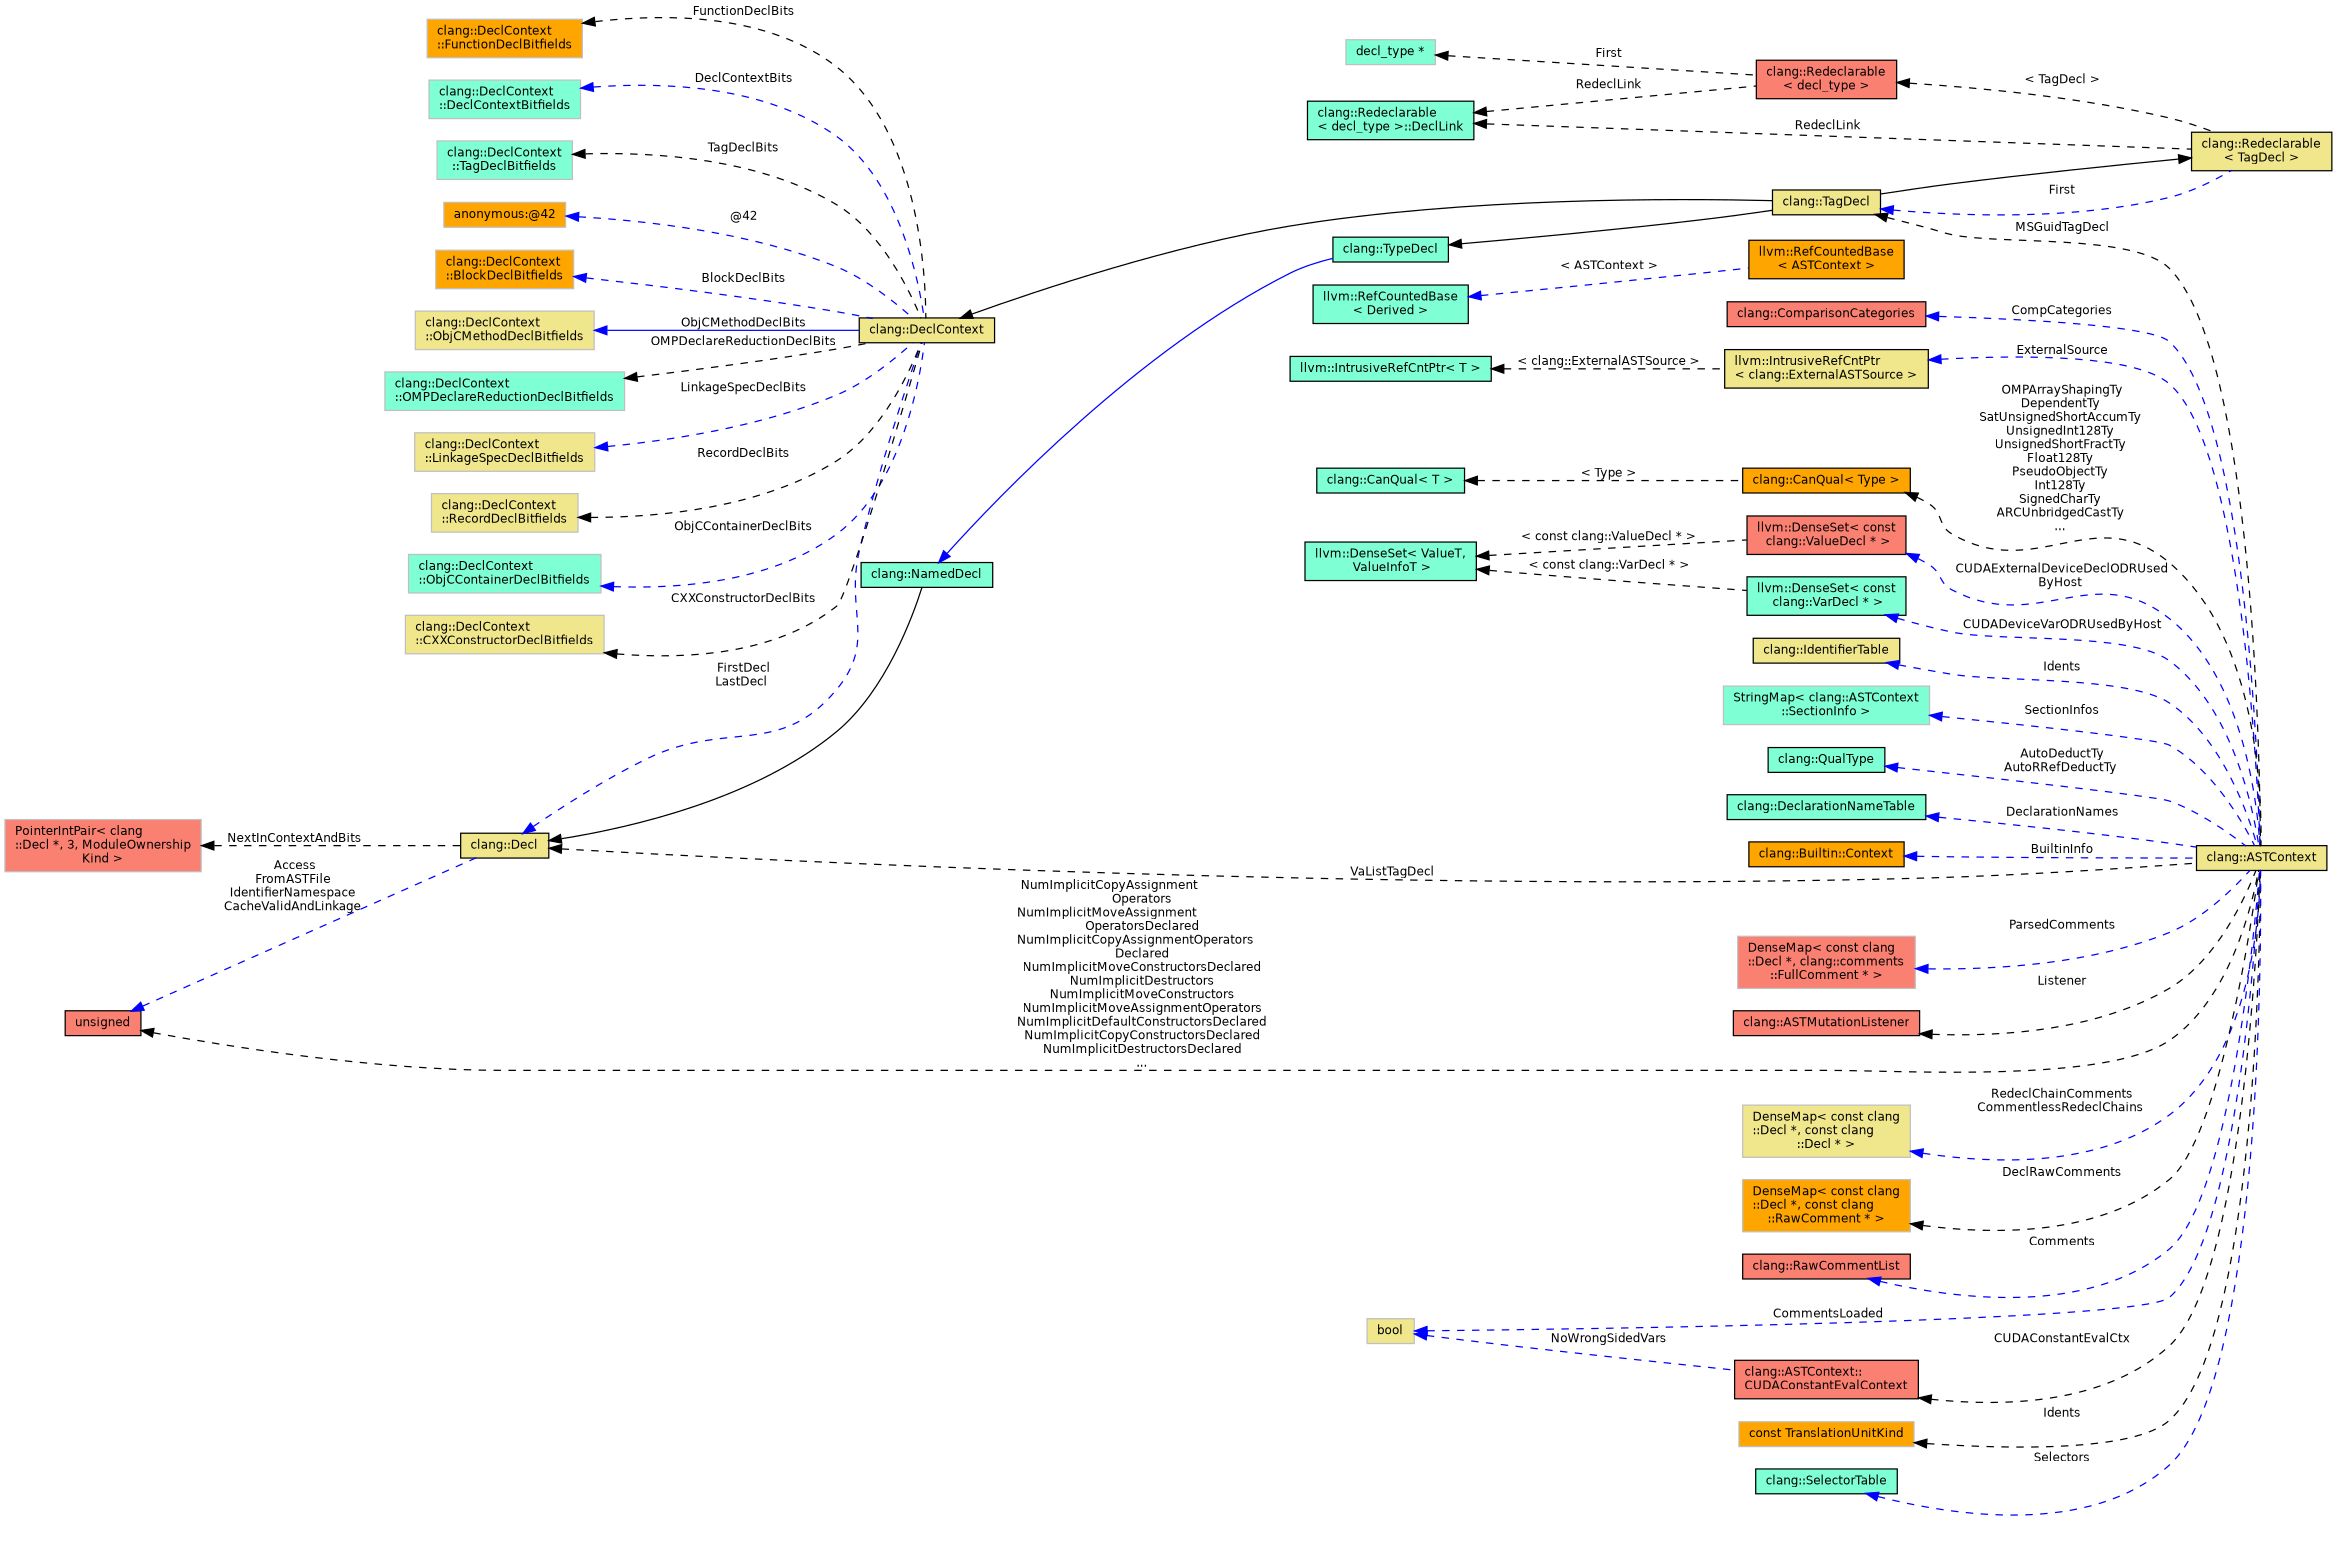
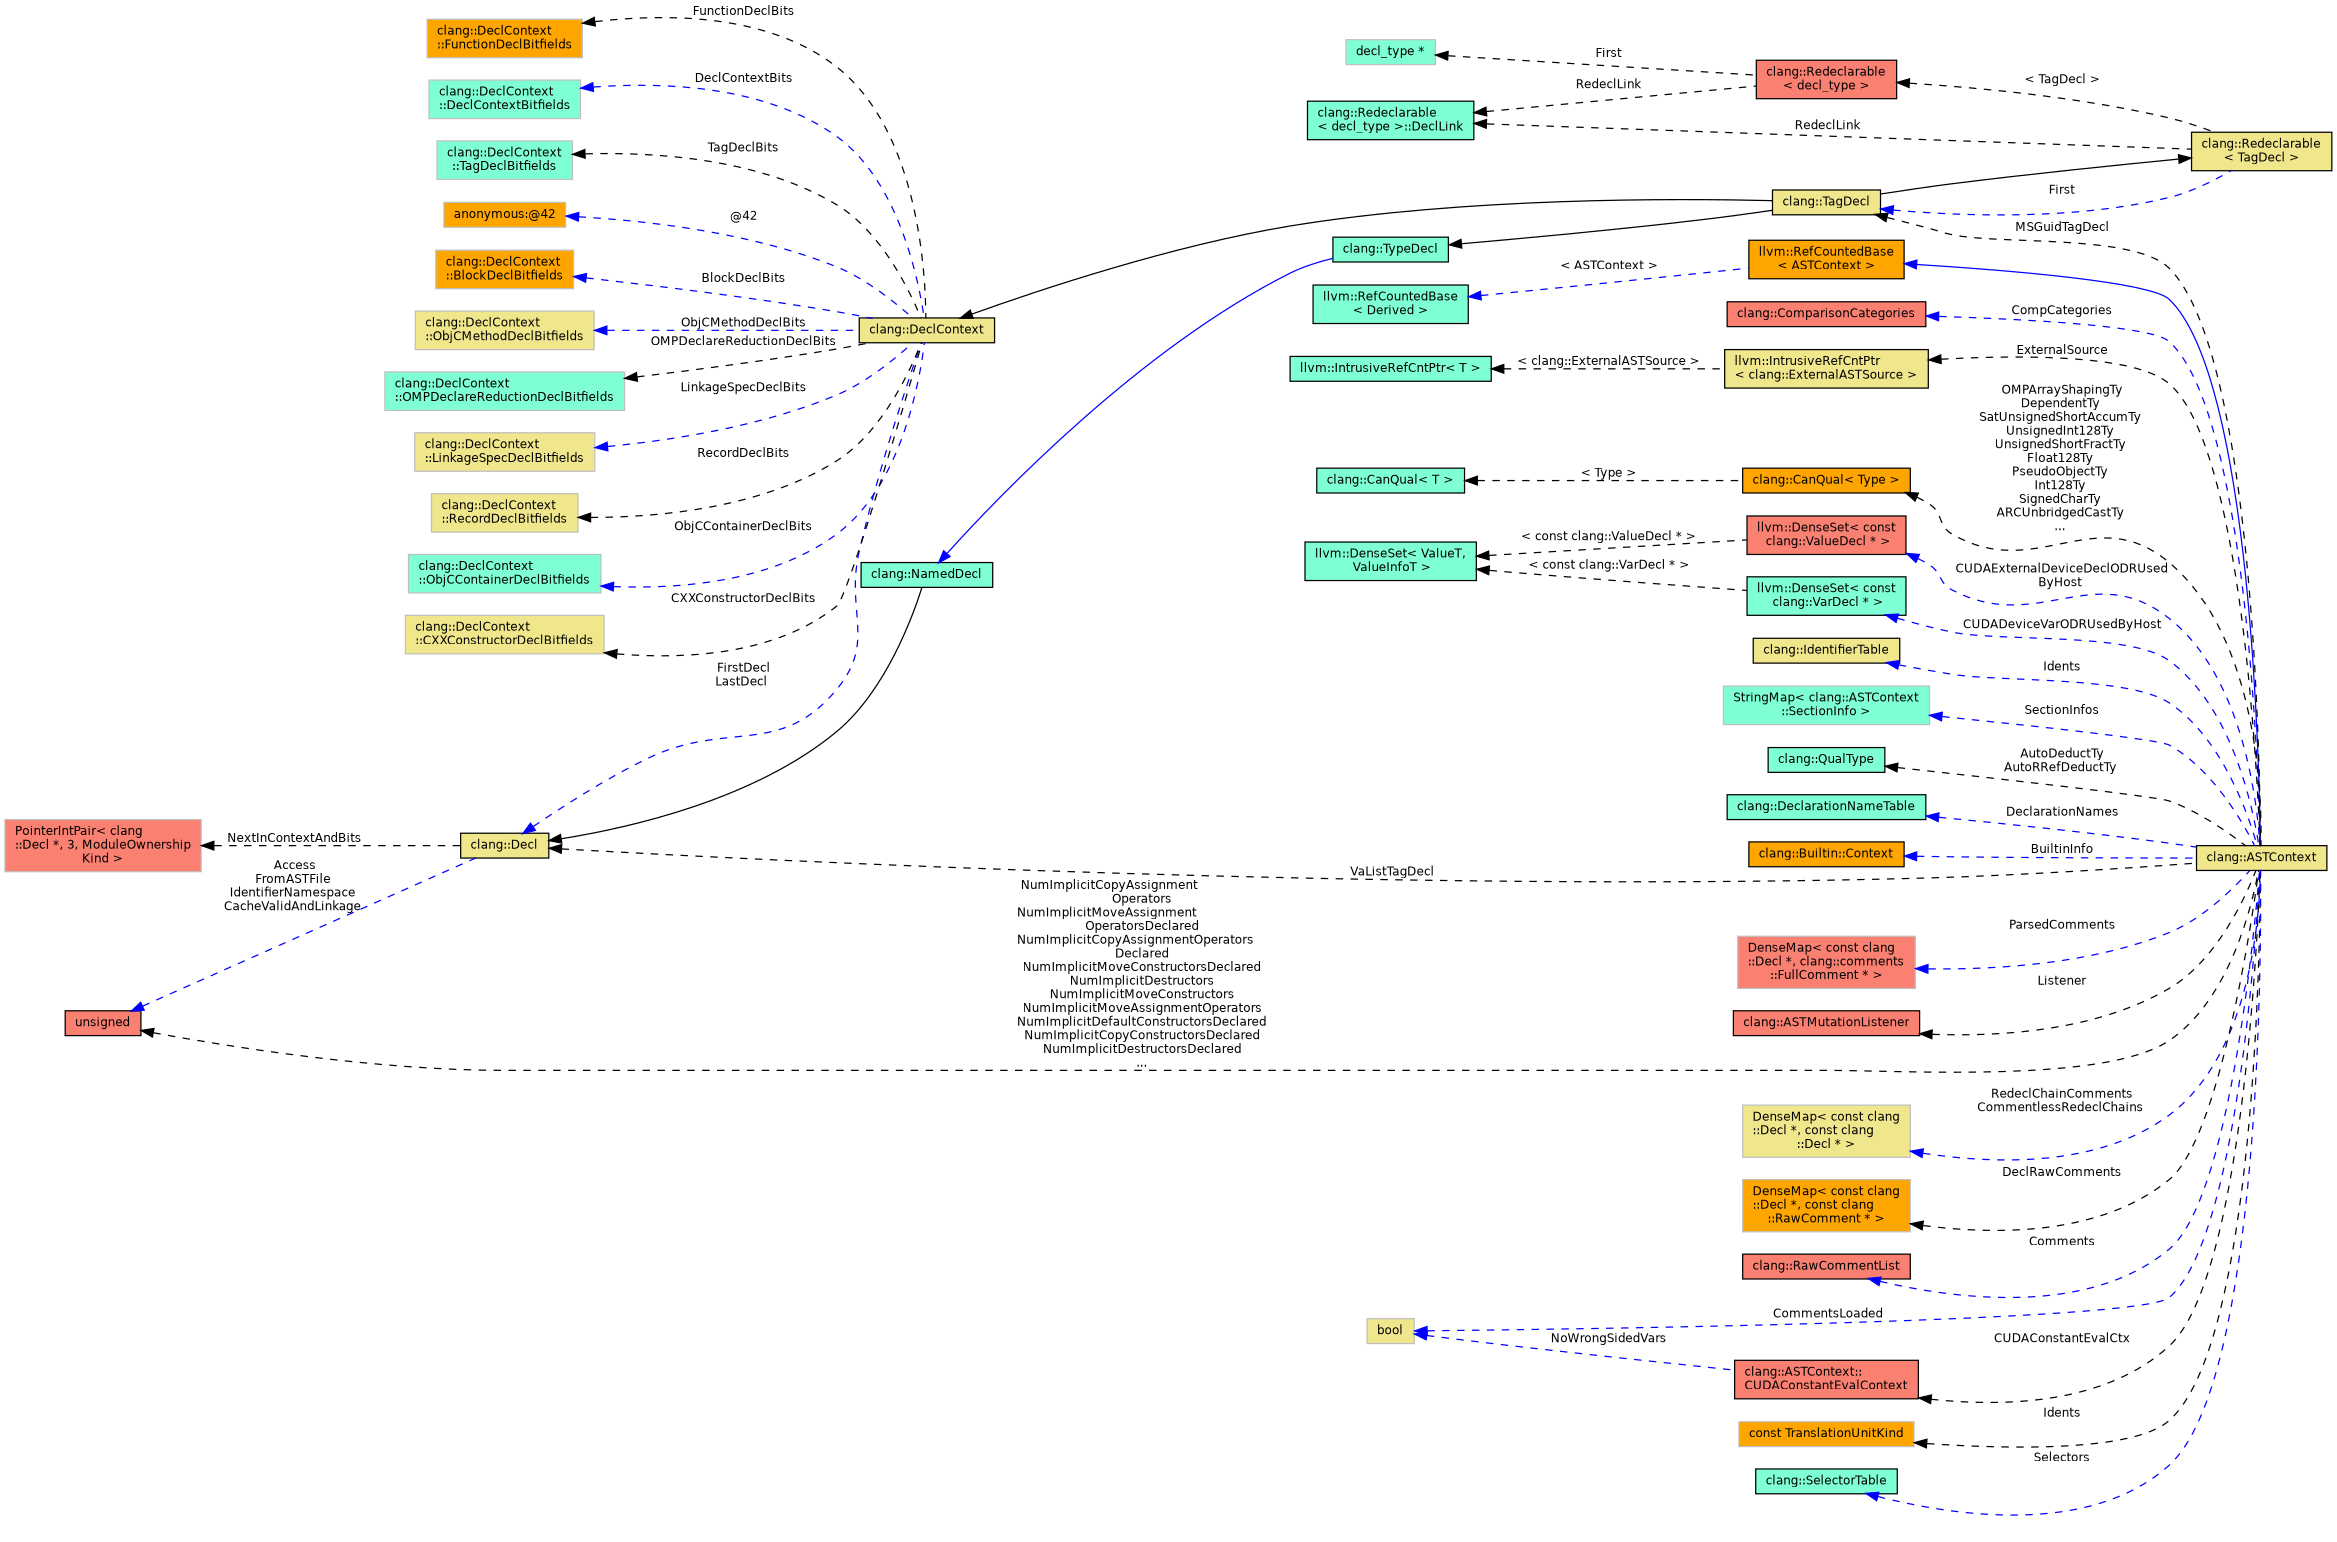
edge "clang::DeclContext" -> "clang::DeclContext ::ObjCMethodDeclBitfields": style solid -> dashed
edge "clang::ASTContext" -> "llvm::RefCountedBase < ASTContext >": added
edge "clang::ASTContext" -> "llvm::IntrusiveRefCntPtr < clang::ExternalASTSource >": color blue -> black
edge "clang::ASTContext" -> "clang::QualType": color blue -> black
